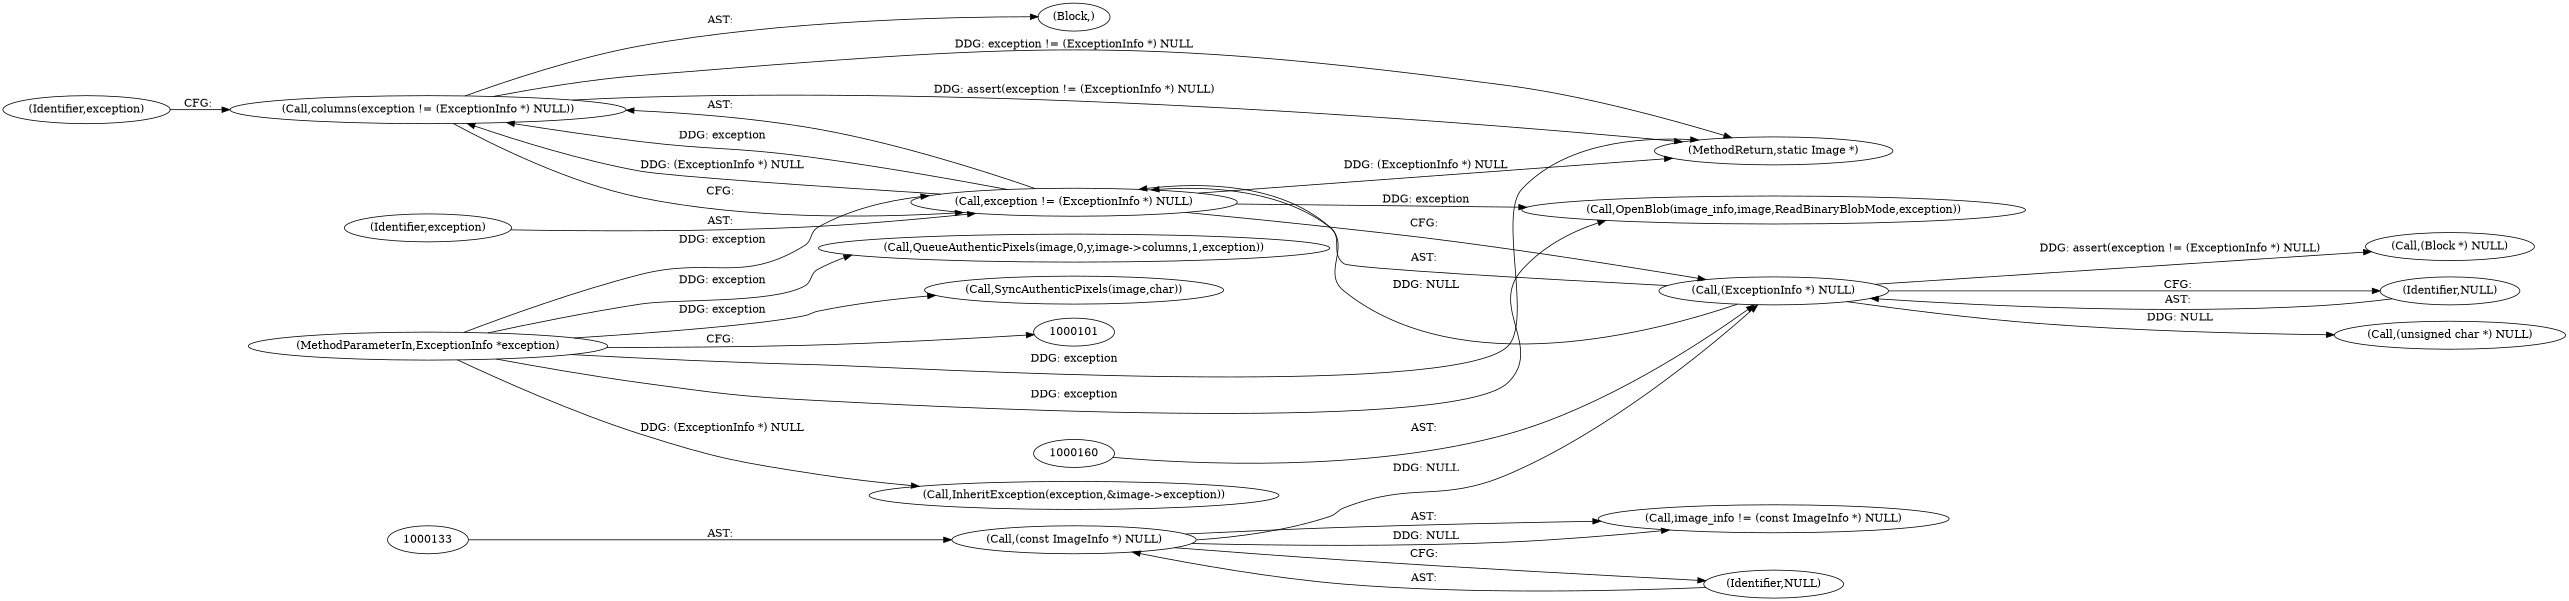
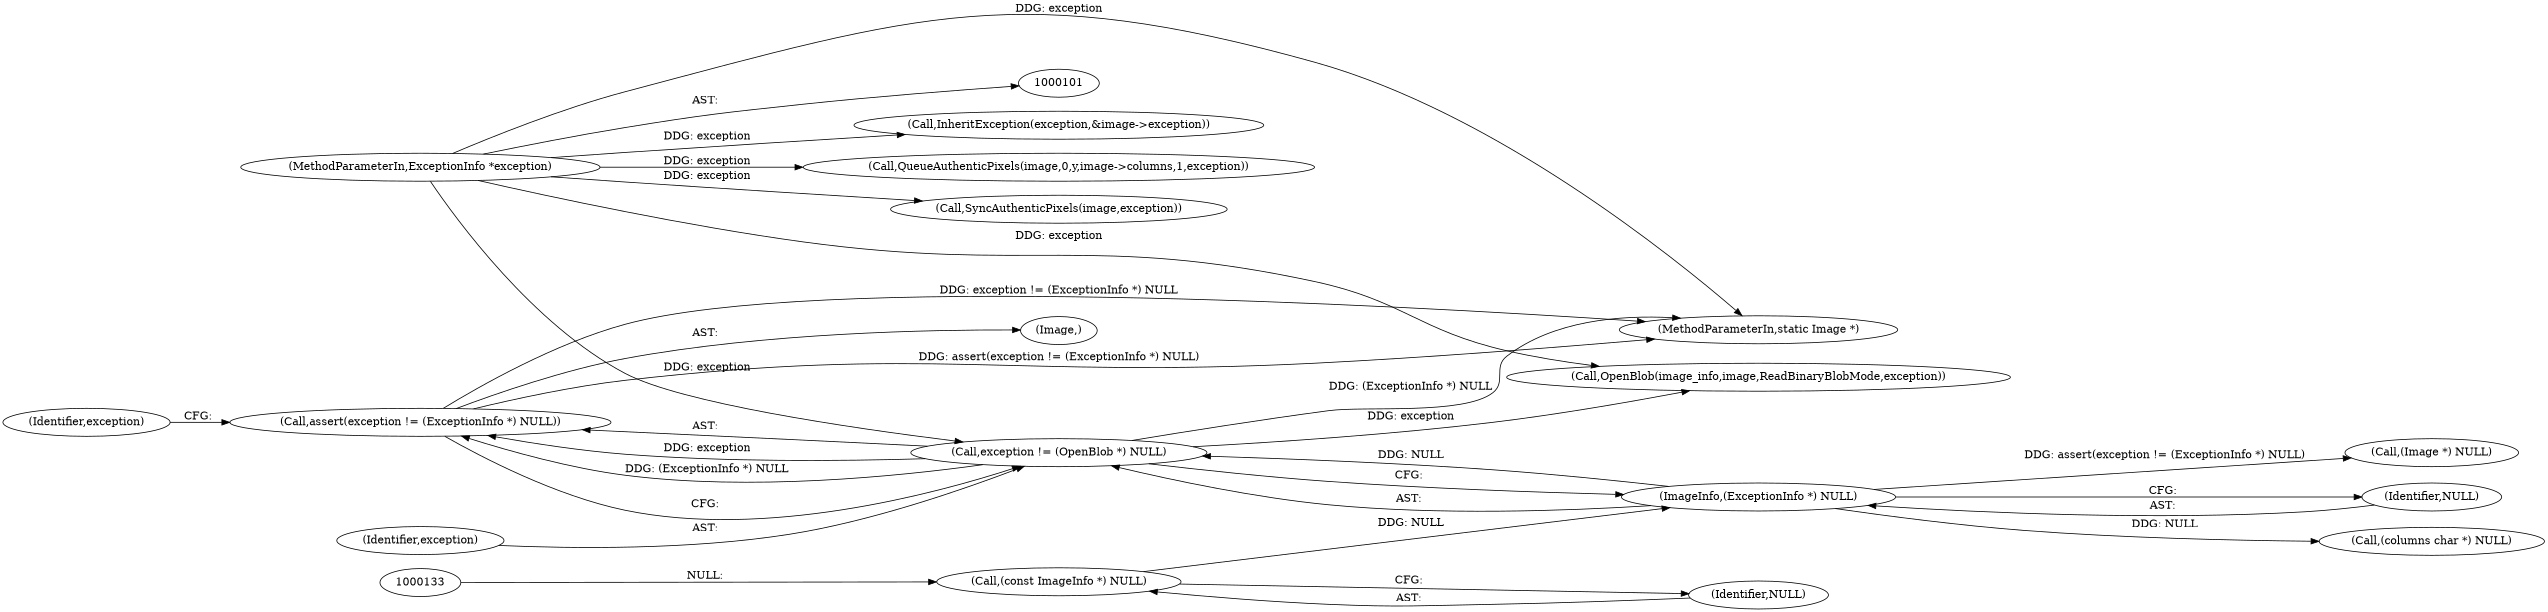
node "(Block,)": label "(Block,)" -> "(Image,)"
node "(Call,columns(exception != (ExceptionInfo *) NULL))": label "(Call,columns(exception != (ExceptionInfo *) NULL))" -> "(Call,assert(exception != (ExceptionInfo *) NULL))"
node "(MethodReturn,static Image *)": label "(MethodReturn,static Image *)" -> "(MethodParameterIn,static Image *)"
node "(Call,exception != (ExceptionInfo *) NULL)": label "(Call,exception != (ExceptionInfo *) NULL)" -> "(Call,exception != (OpenBlob *) NULL)"
node "(Call,(Block *) NULL)": label "(Call,(Block *) NULL)" -> "(Call,(Image *) NULL)"
node "(Call,SyncAuthenticPixels(image,char))": label "(Call,SyncAuthenticPixels(image,char))" -> "(Call,SyncAuthenticPixels(image,exception))"
node "(Call,(ExceptionInfo *) NULL)": label "(Call,(ExceptionInfo *) NULL)" -> "(ImageInfo,(ExceptionInfo *) NULL)"
node "(Call,(unsigned char *) NULL)": label "(Call,(unsigned char *) NULL)" -> "(Call,(columns char *) NULL)"
edge "(MethodParameterIn,ExceptionInfo *exception)" -> "1000101": label "CFG: " -> "AST: "
edge "(MethodParameterIn,ExceptionInfo *exception)" -> "(Call,InheritException(exception,&image->exception))": label "DDG: (ExceptionInfo *) NULL" -> "DDG: exception"
node "1000160": removed
node "(Call,image_info != (const ImageInfo *) NULL)": removed
edge "1000133" -> "(Call,(const ImageInfo *) NULL)": label "AST: " -> "NULL: "
